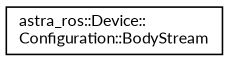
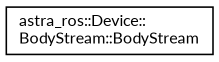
node "astra_ros::Device:: Configuration::BodyStream": label "astra_ros::Device:: Configuration::BodyStream" -> "astra_ros::Device:: BodyStream::BodyStream"
